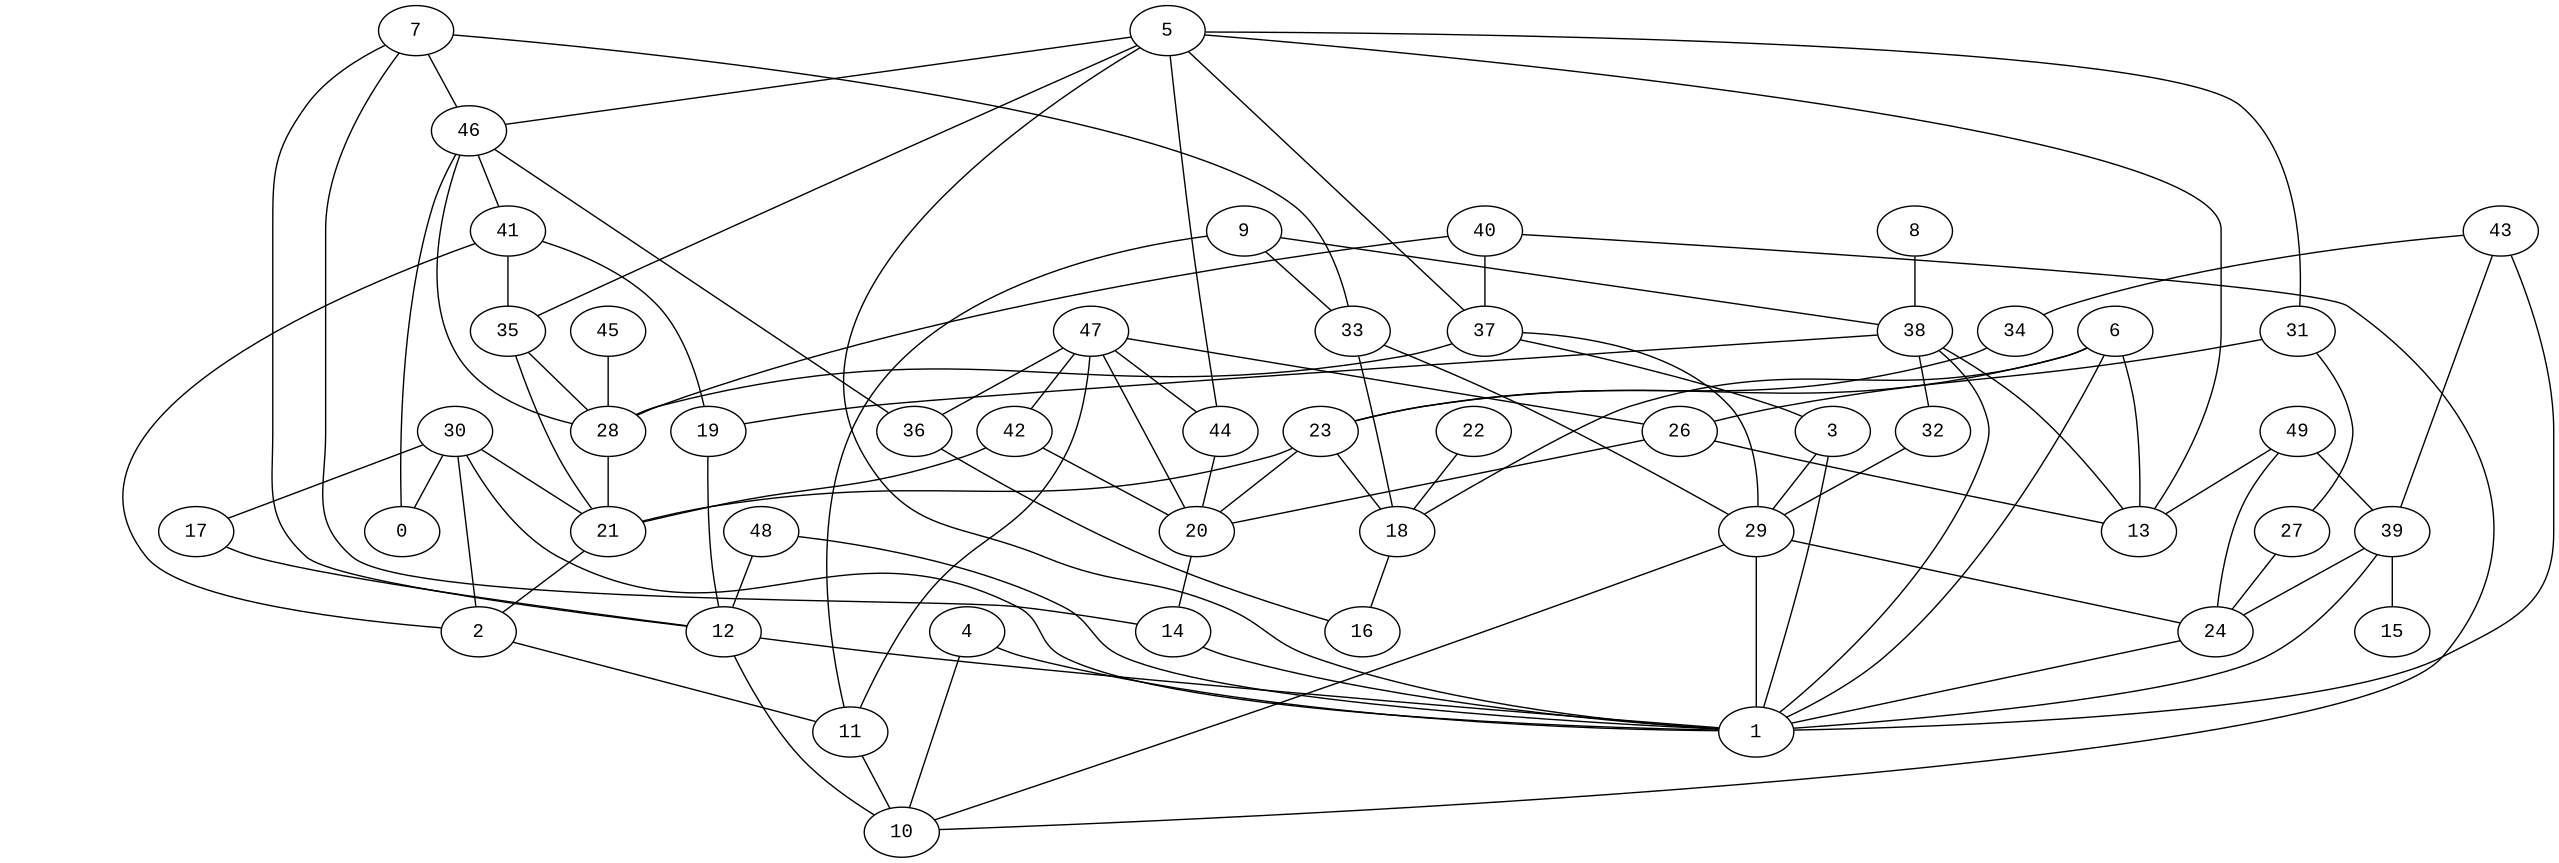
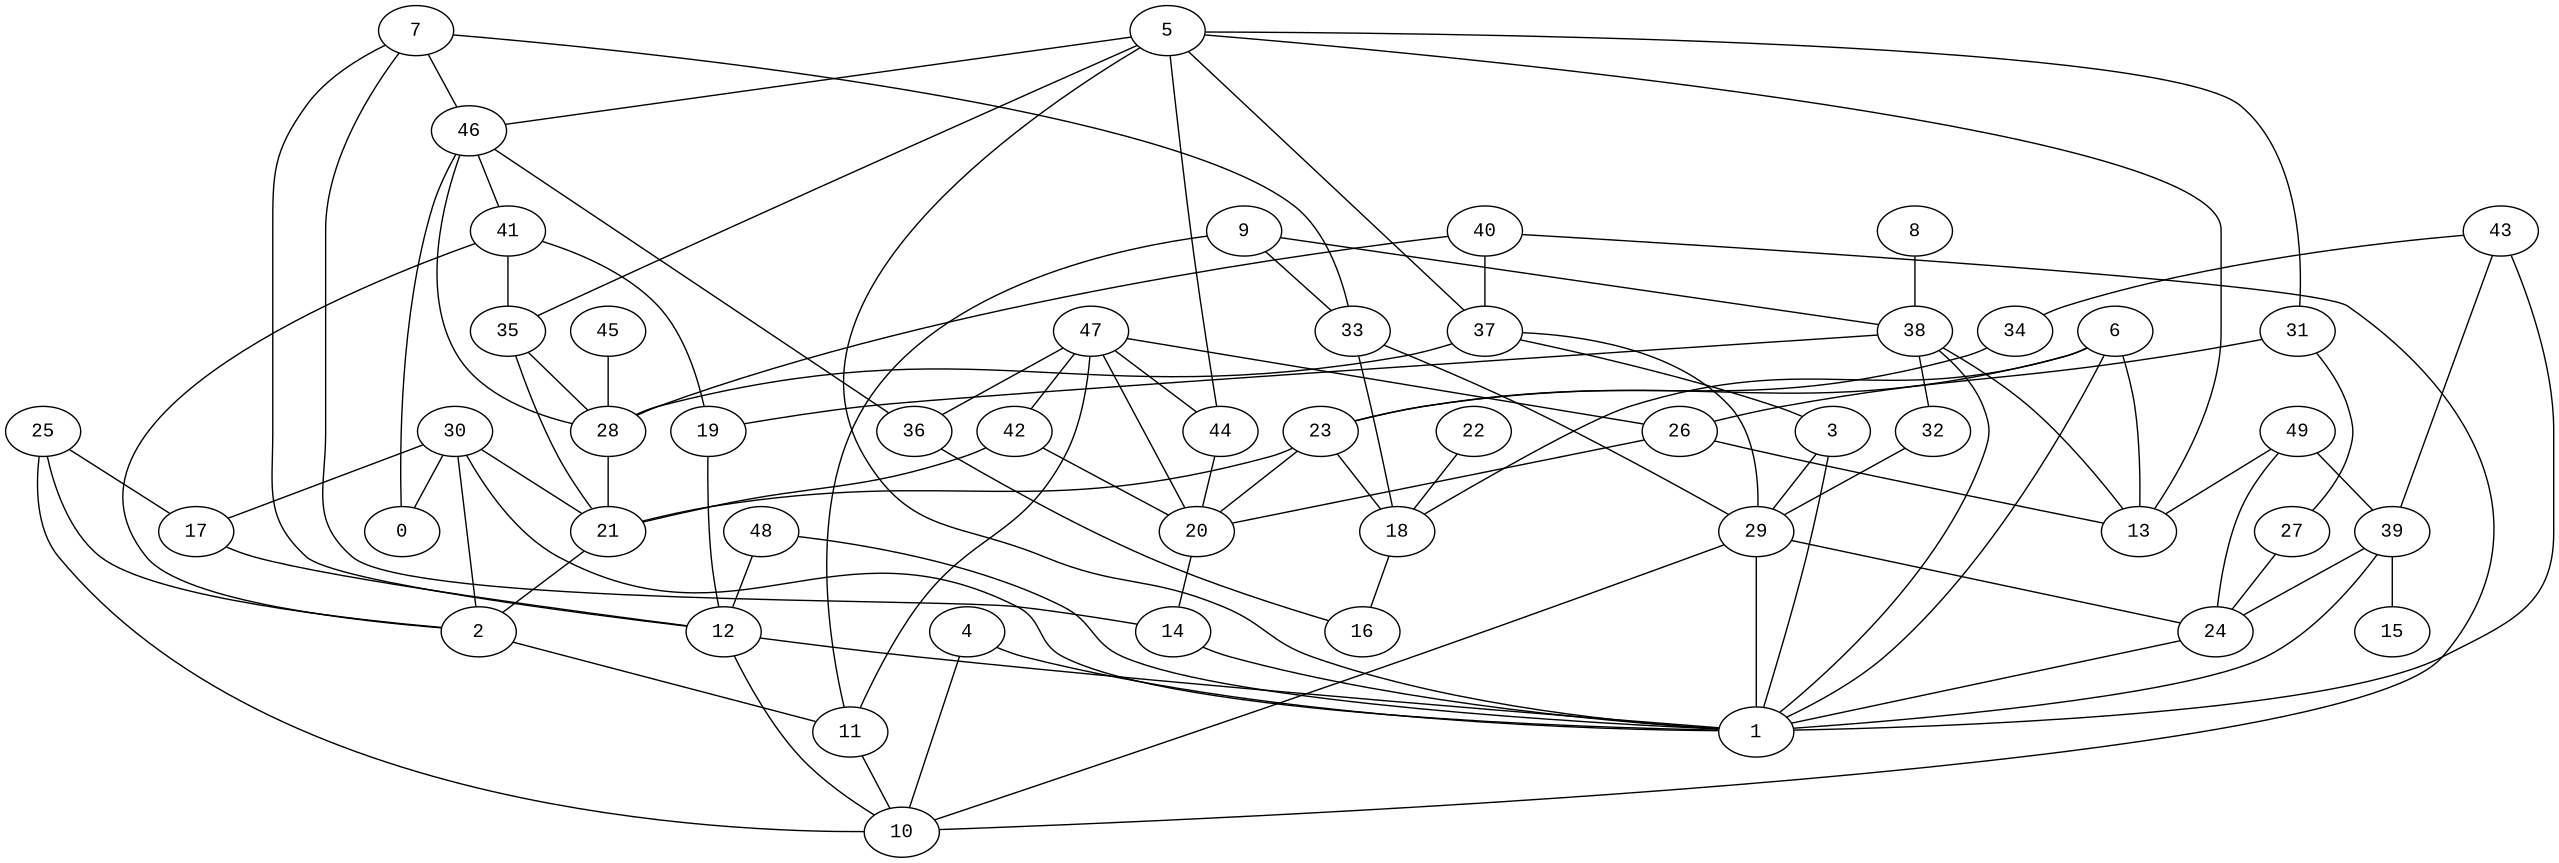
node "25": added
